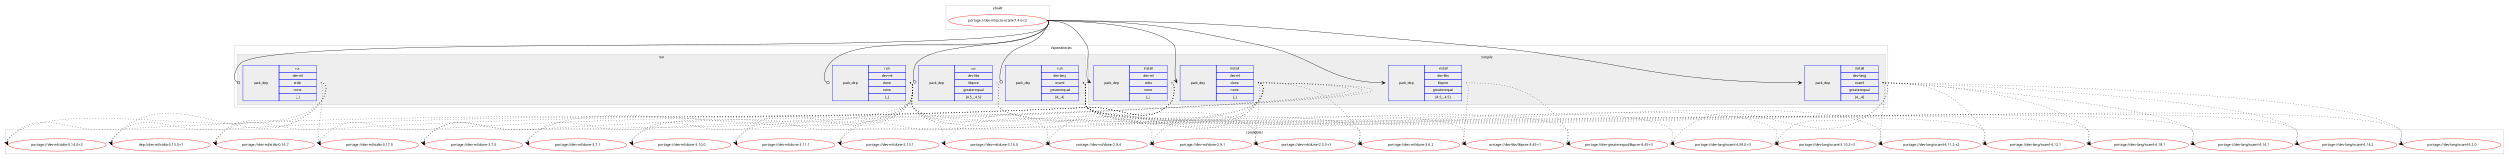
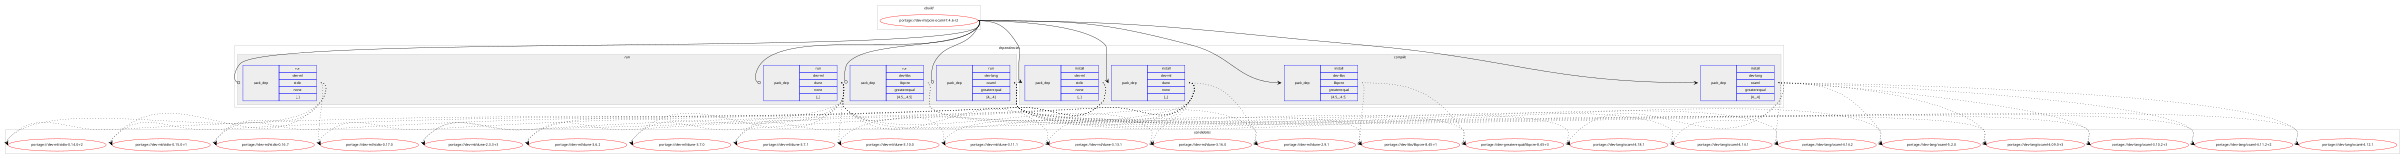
node "dep://dev-ml/stdio-0.15.0-r1": label "dep://dev-ml/stdio-0.15.0-r1" -> "portage://dev-ml/stdio-0.15.0-r1"
node "portage://dev-ml/dune-2.8.4": removed
